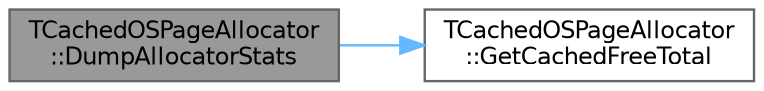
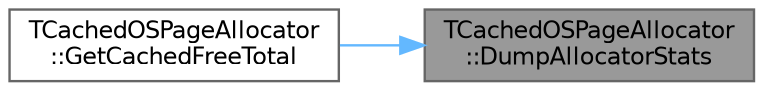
edge "TCachedOSPageAllocator ::DumpAllocatorStats" -> "TCachedOSPageAllocator ::GetCachedFreeTotal": reversed
